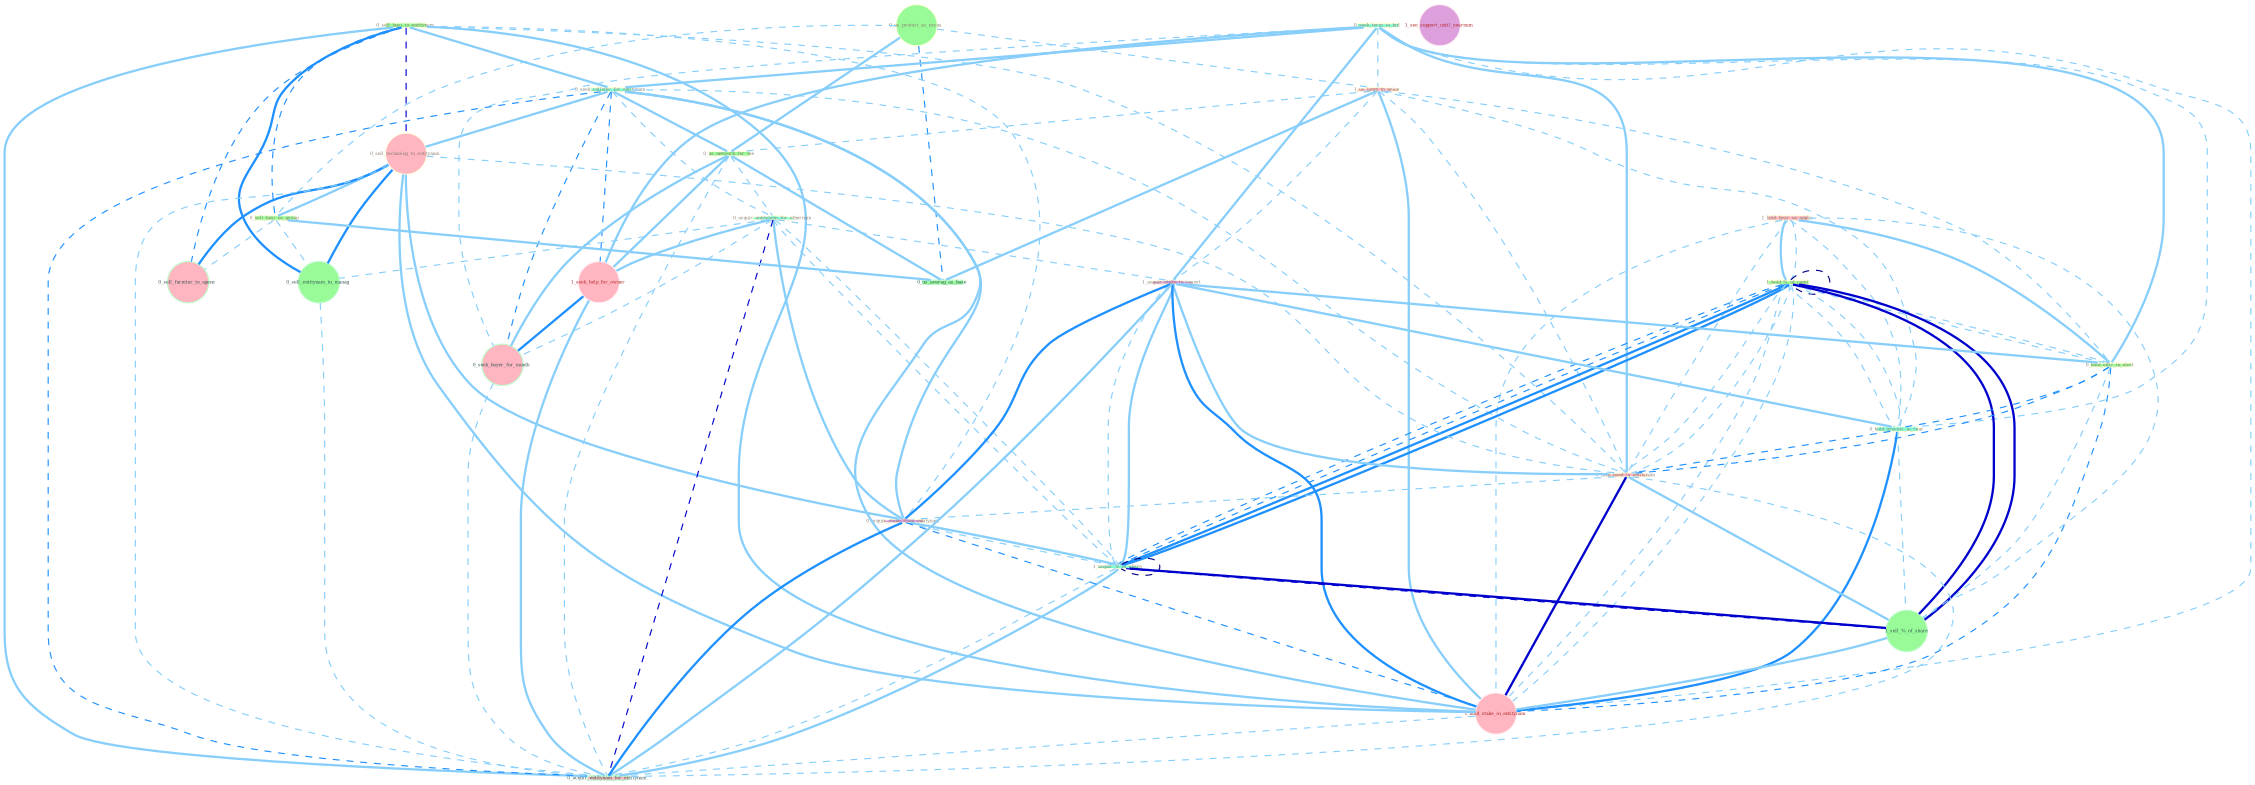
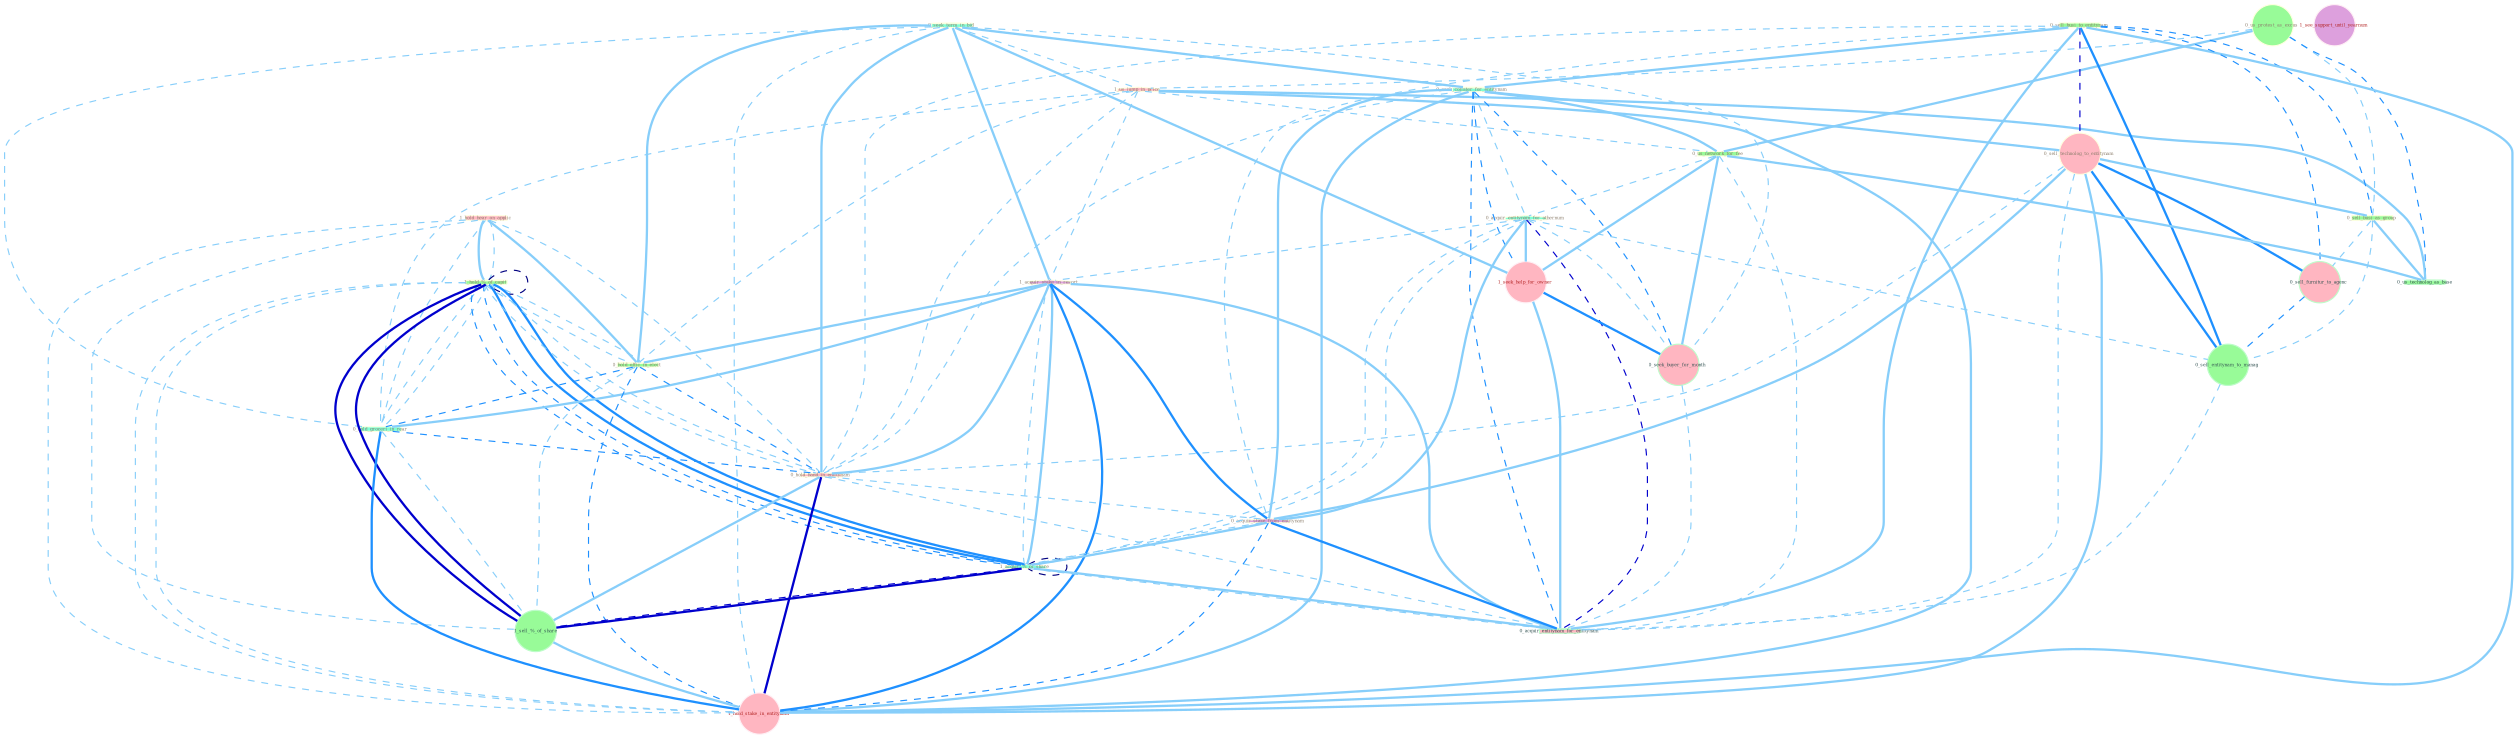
node "0_us_averag_as_base": label "0_us_averag_as_base" -> "0_us_technolog_as_base"
edge "0_sell_furnitur_to_agenc" -- "0_sell_entitynam_to_manag": added
edge "1_hold_stake_in_entitynam" -- "0_acquir_entitynam_for_entitynam": removed
